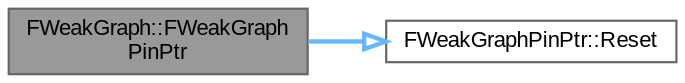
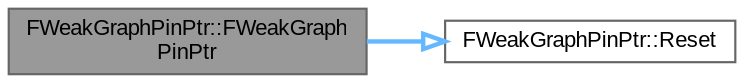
node "FWeakGraph::FWeakGraph PinPtr": label "FWeakGraph::FWeakGraph PinPtr" -> "FWeakGraphPinPtr::FWeakGraph PinPtr"
